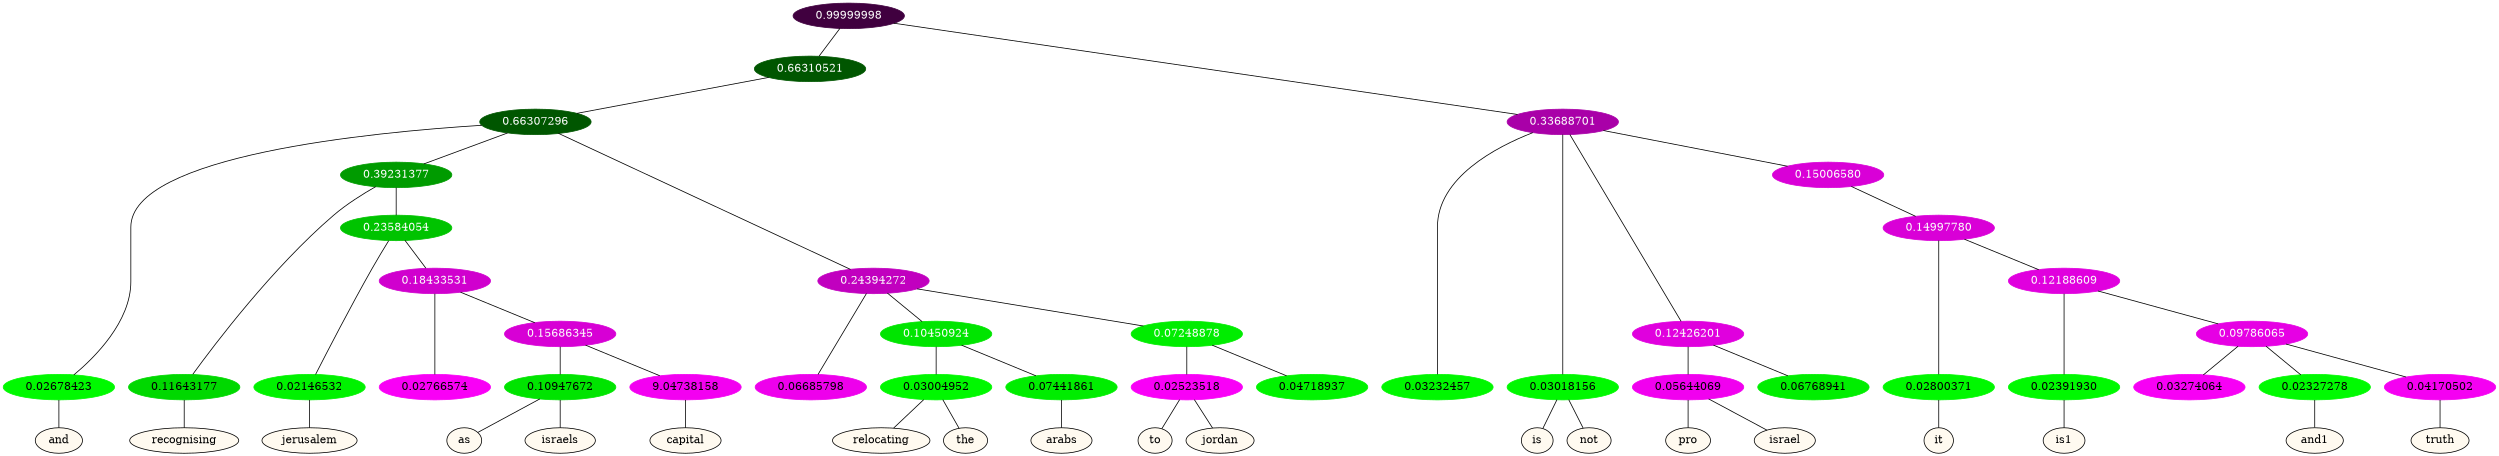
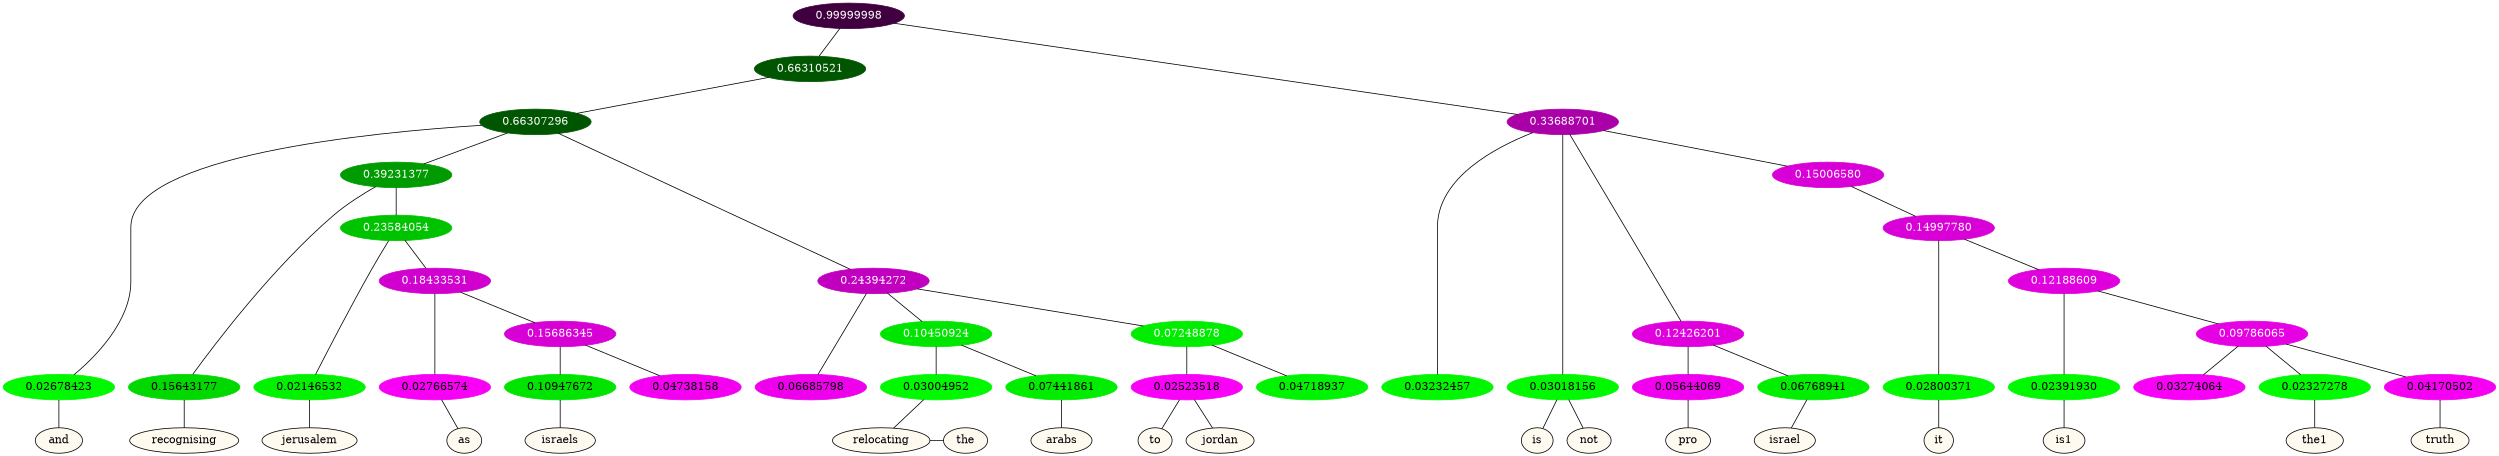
node "0.11643177": label "0.11643177" -> "0.15643177"
node "9.04738158": label "9.04738158" -> "0.04738158"
edge "0.03004952" -- "the": now "relocating" -- "the"
edge "0.05644069" -- "israel": now "0.06768941" -- "israel"
edge "0.10947672" -- "as": now "0.02766574" -- "as"
node "capital": removed
node "and1": label "and1" -> "the1"
